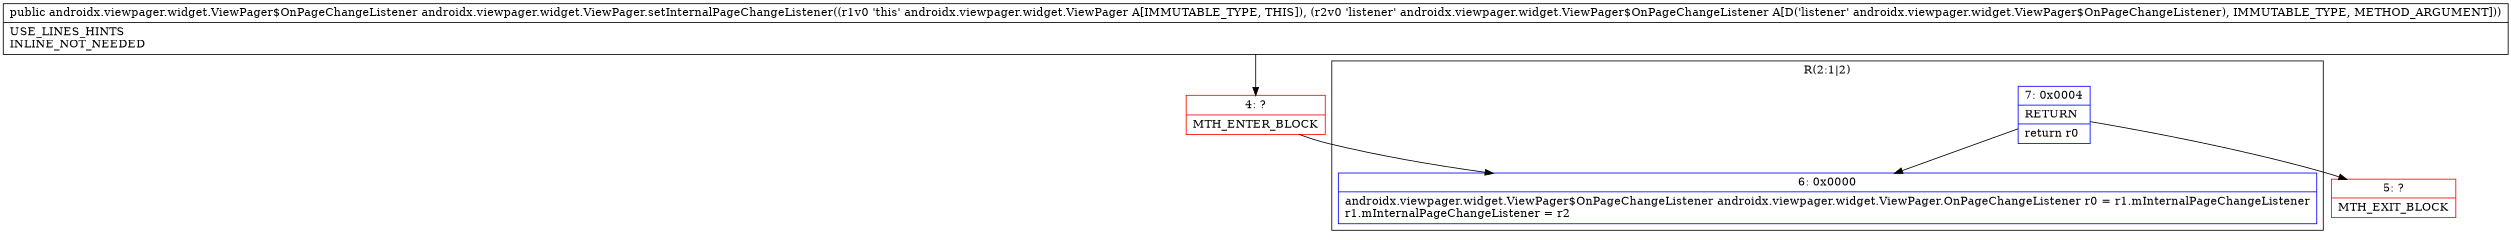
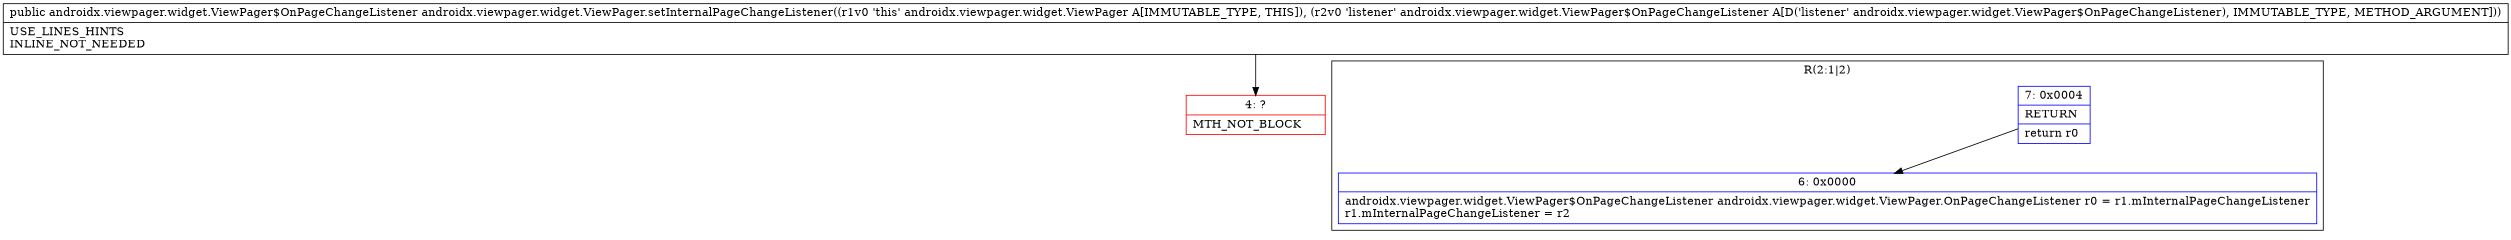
node "4: ?": text "MTH_ENTER_BLOCK" -> "MTH_NOT_BLOCK"
edge "4: ?" -> "6: 0x0000": removed
node "5: ?": removed
